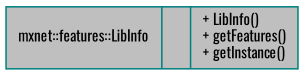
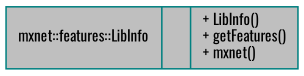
node "mxnet::features::LibInfo": text "+ getInstance()" -> "+ mxnet()"
